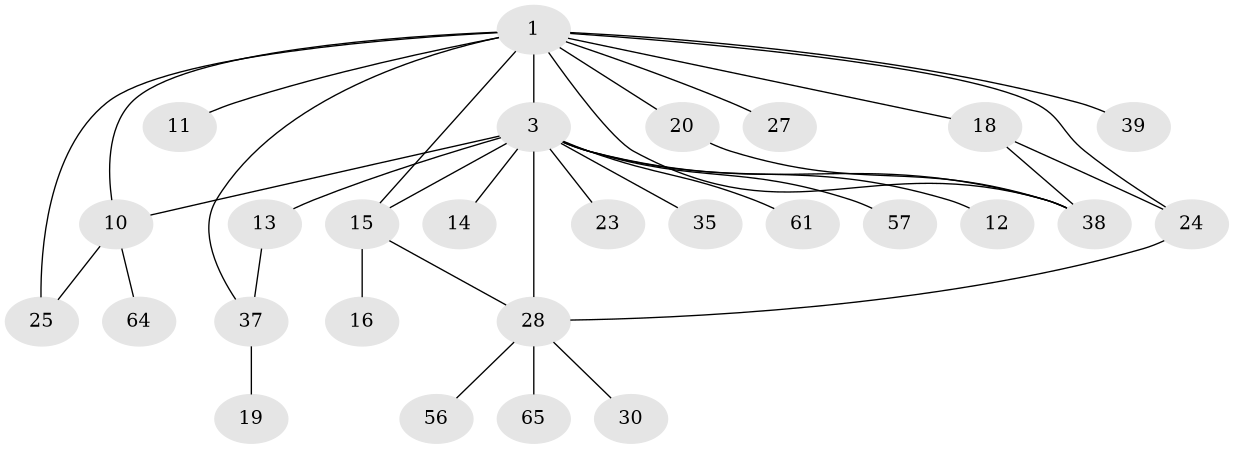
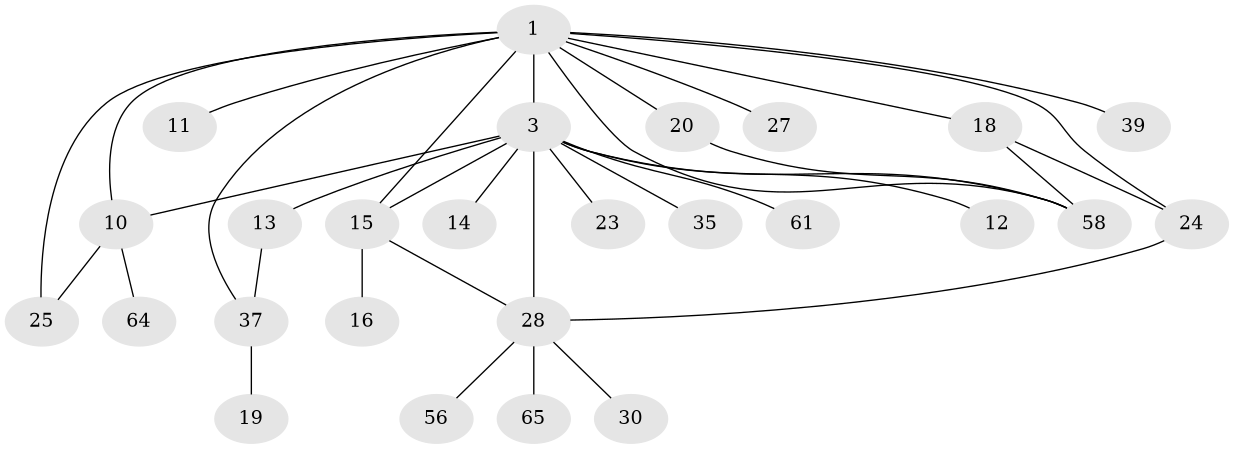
node "57": removed
node "38": label "38" -> "58"
